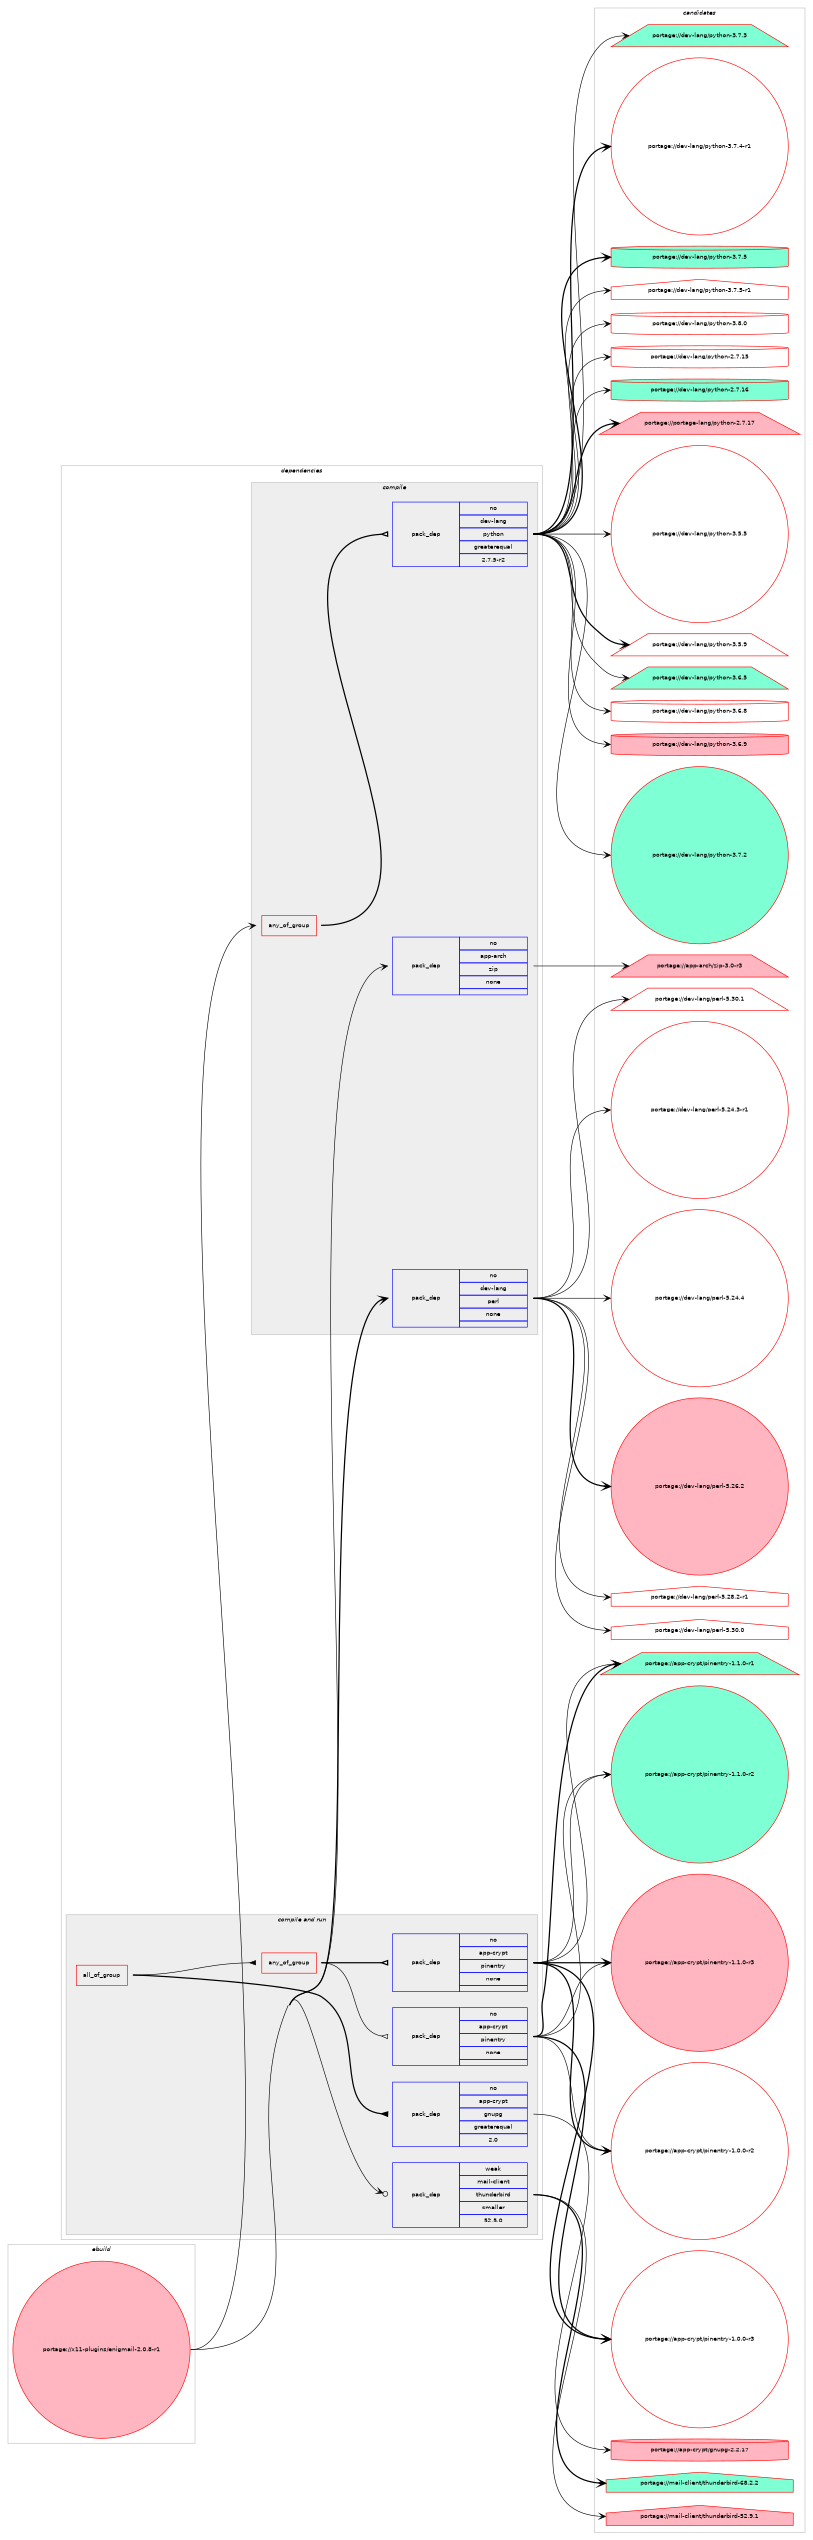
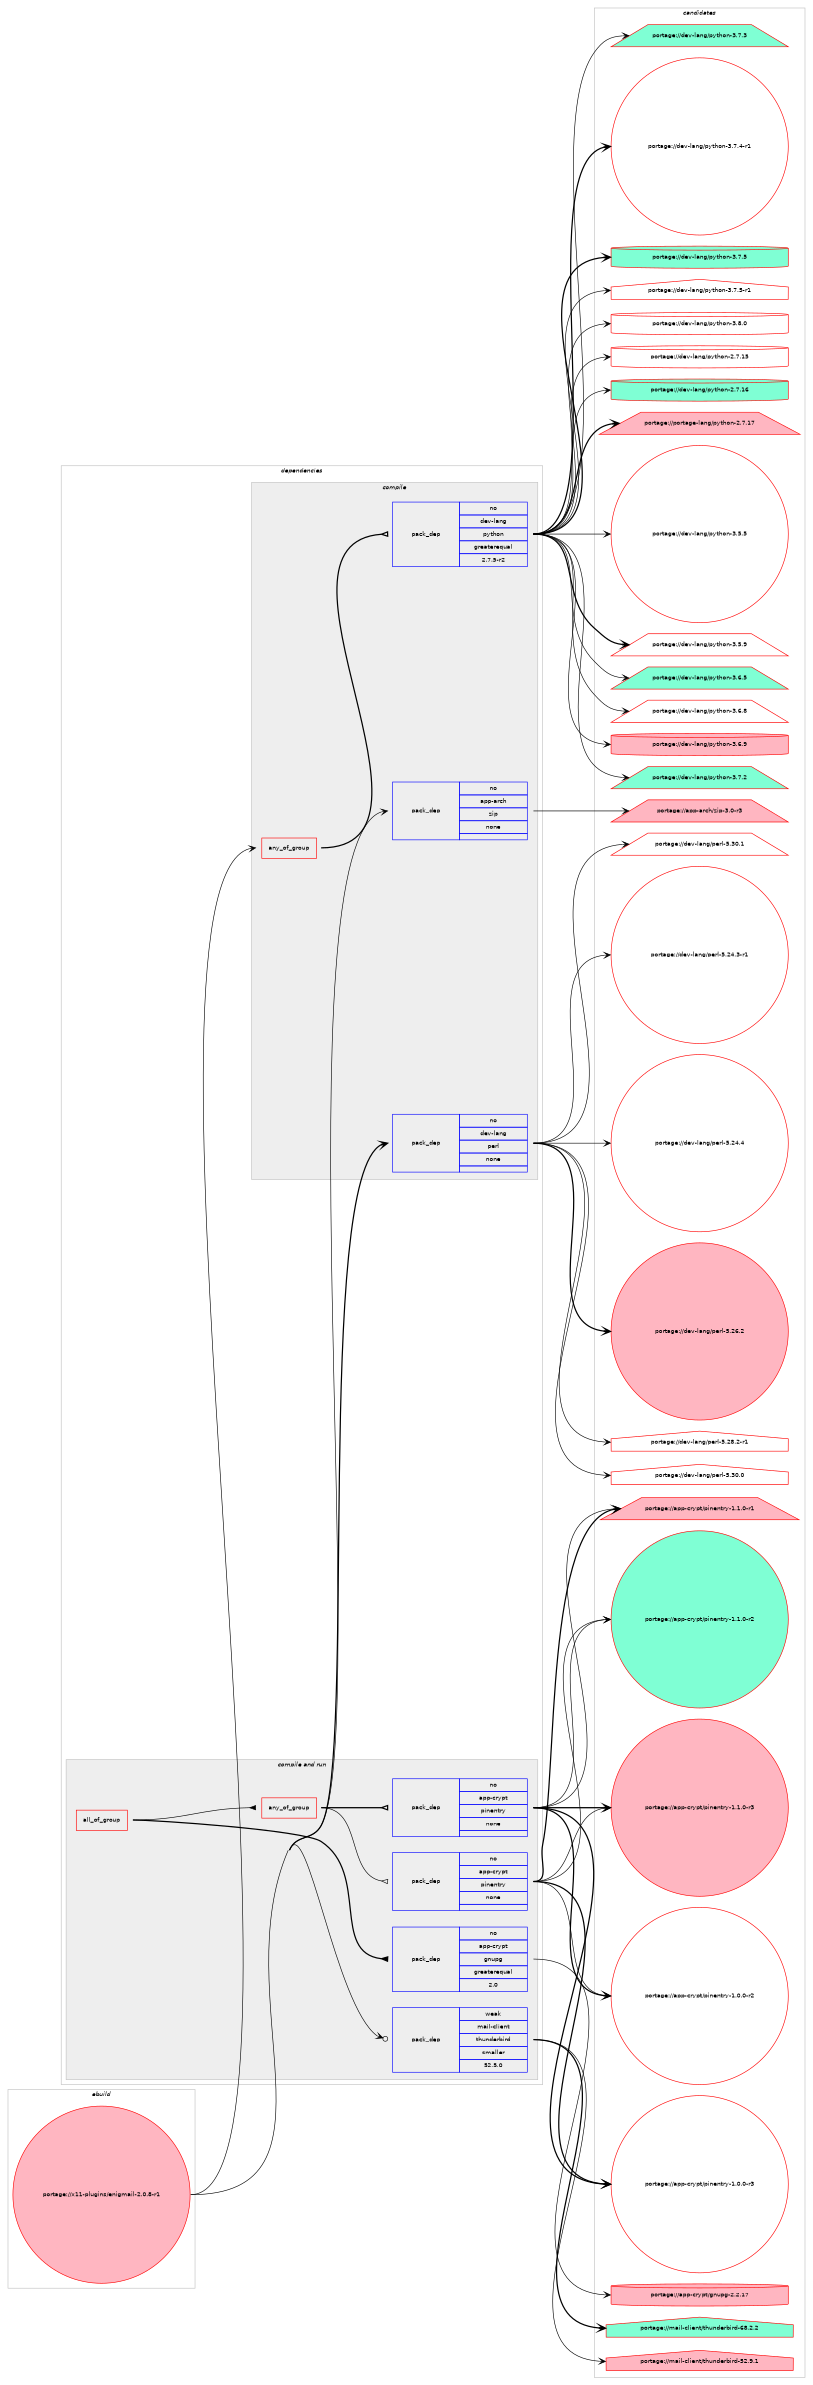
node "portage://dev-lang/python-3.6.8": shape cylinder -> trapezium
node "portage://dev-lang/python-3.7.2": shape circle -> trapezium
node "portage://app-crypt/pinentry-1.1.0-r1": fillcolor aquamarine -> lightpink
